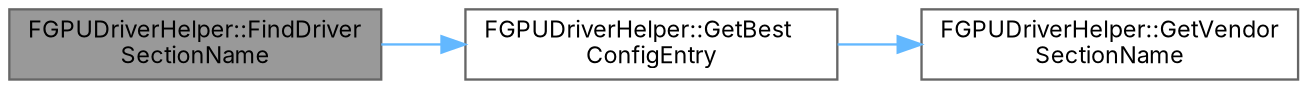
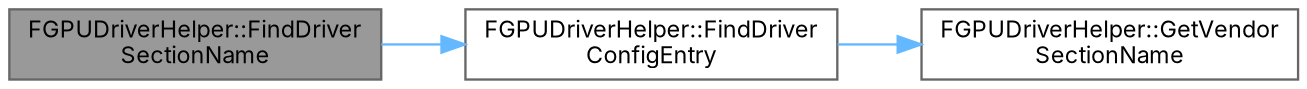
node "FGPUDriverHelper::GetBest ConfigEntry": label "FGPUDriverHelper::GetBest ConfigEntry" -> "FGPUDriverHelper::FindDriver ConfigEntry"
